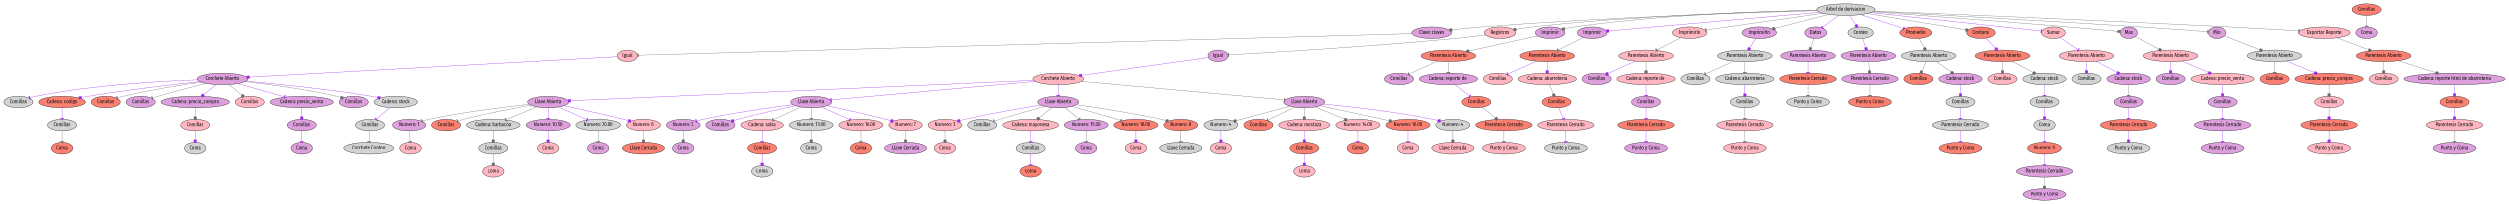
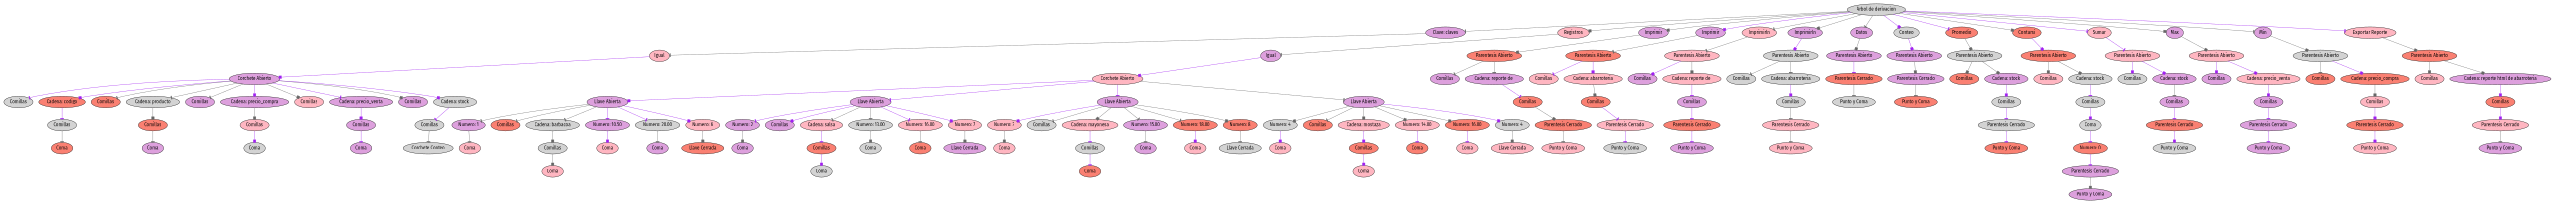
edge "Arbol de derivacion" -> "Exportar Reporte": color gray40 -> purple
edge "Arbol de derivacion" -> "Clave: claves": arrowhead box -> tee
edge "Arbol de derivacion" -> "Datos": color purple -> gray40
node "Cadena: producto": added
